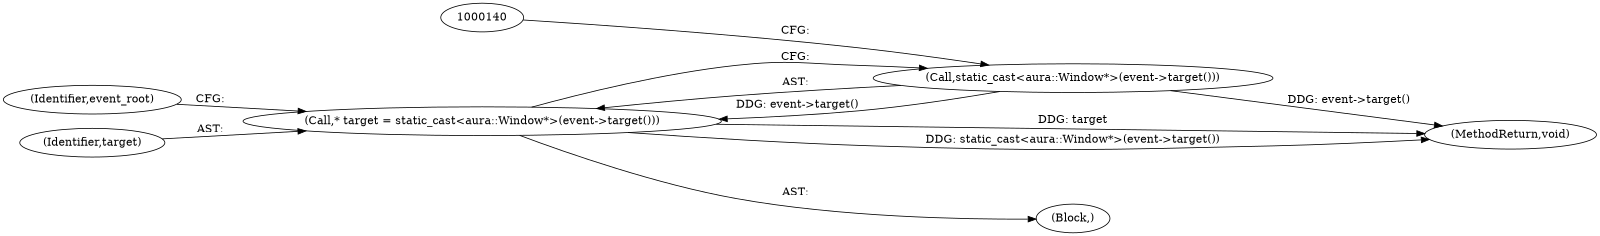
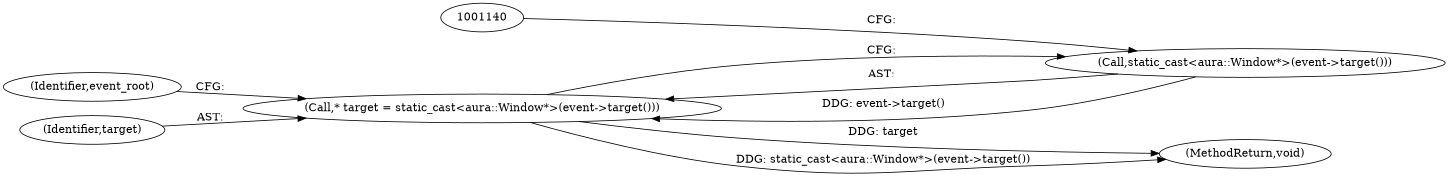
node "1000140": label "1000140" -> "1001140"
edge "(Call,static_cast<aura::Window*>(event->target()))" -> "(MethodReturn,void)": removed, label "DDG: event->target()"
node "(Block,)": removed
